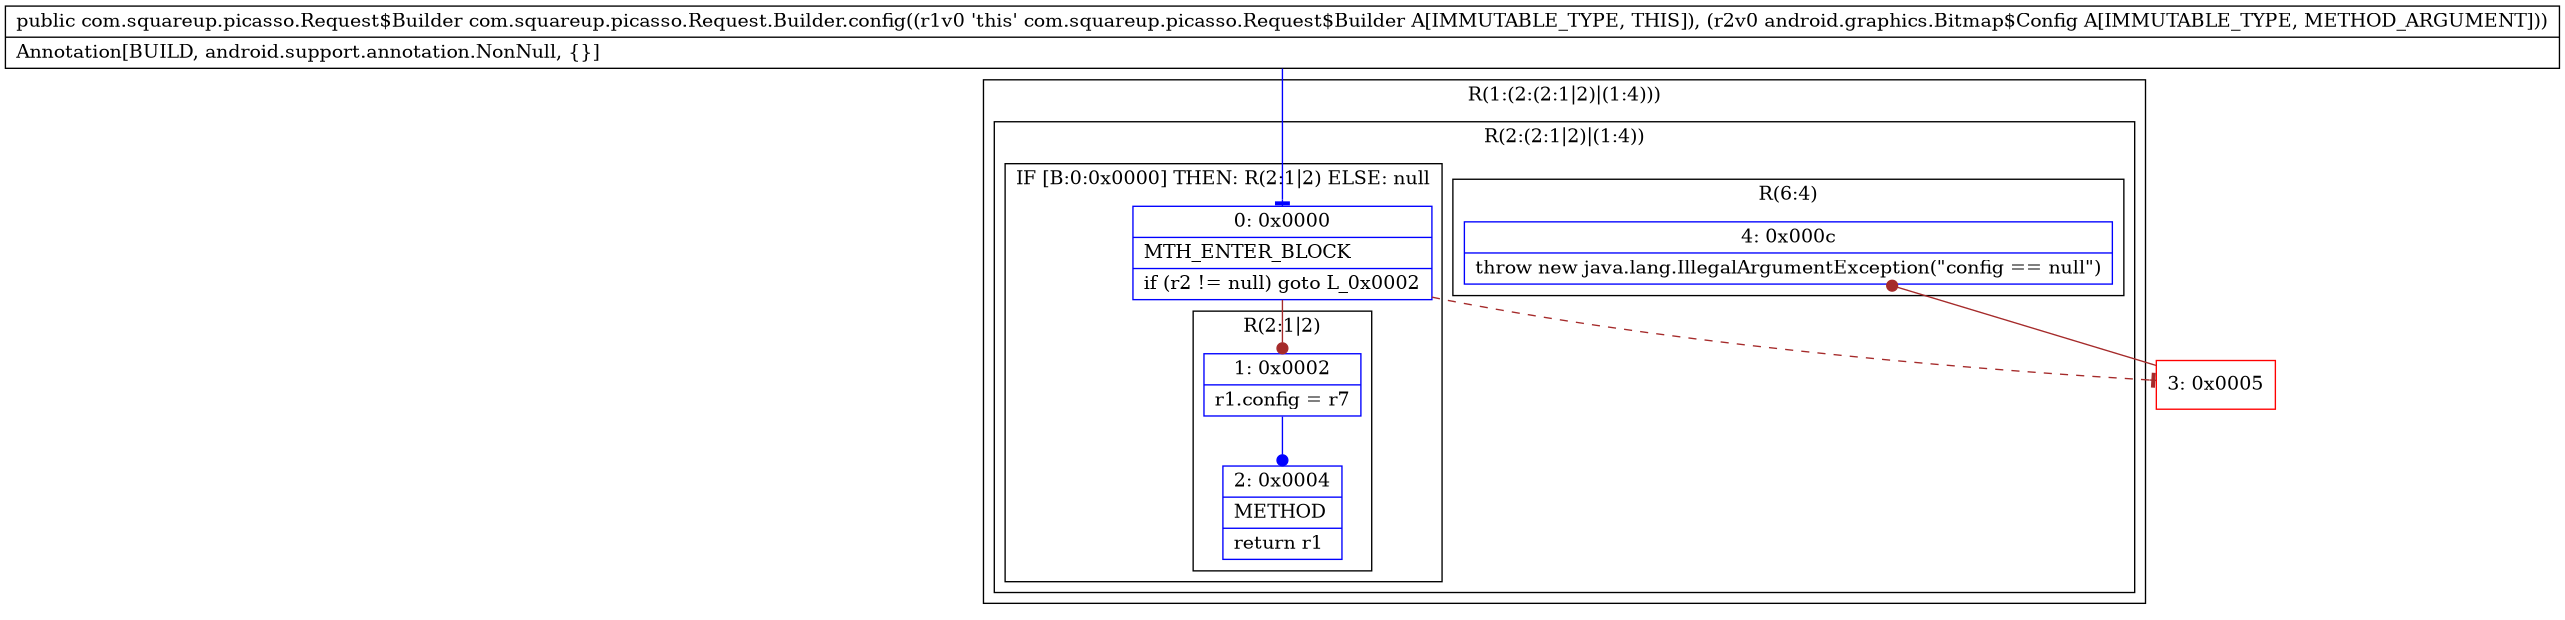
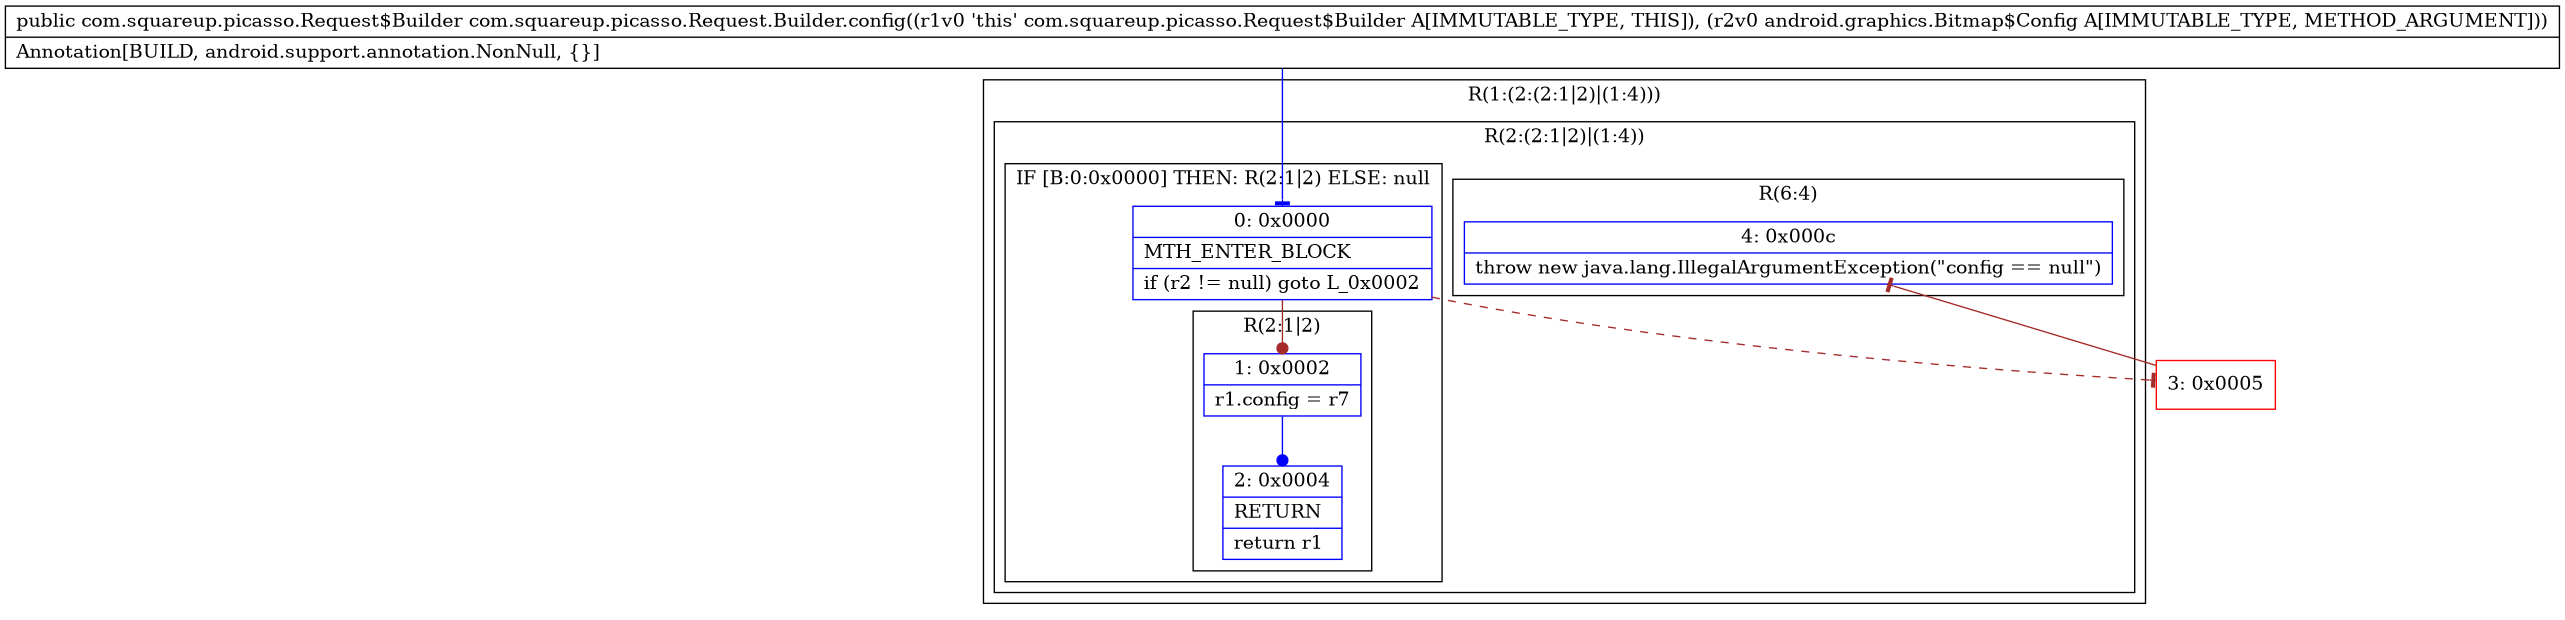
edge "3: 0x0005" -> "4: 0x000c": arrowhead dot -> tee
node "2: 0x0004": text "METHOD" -> "RETURN"
